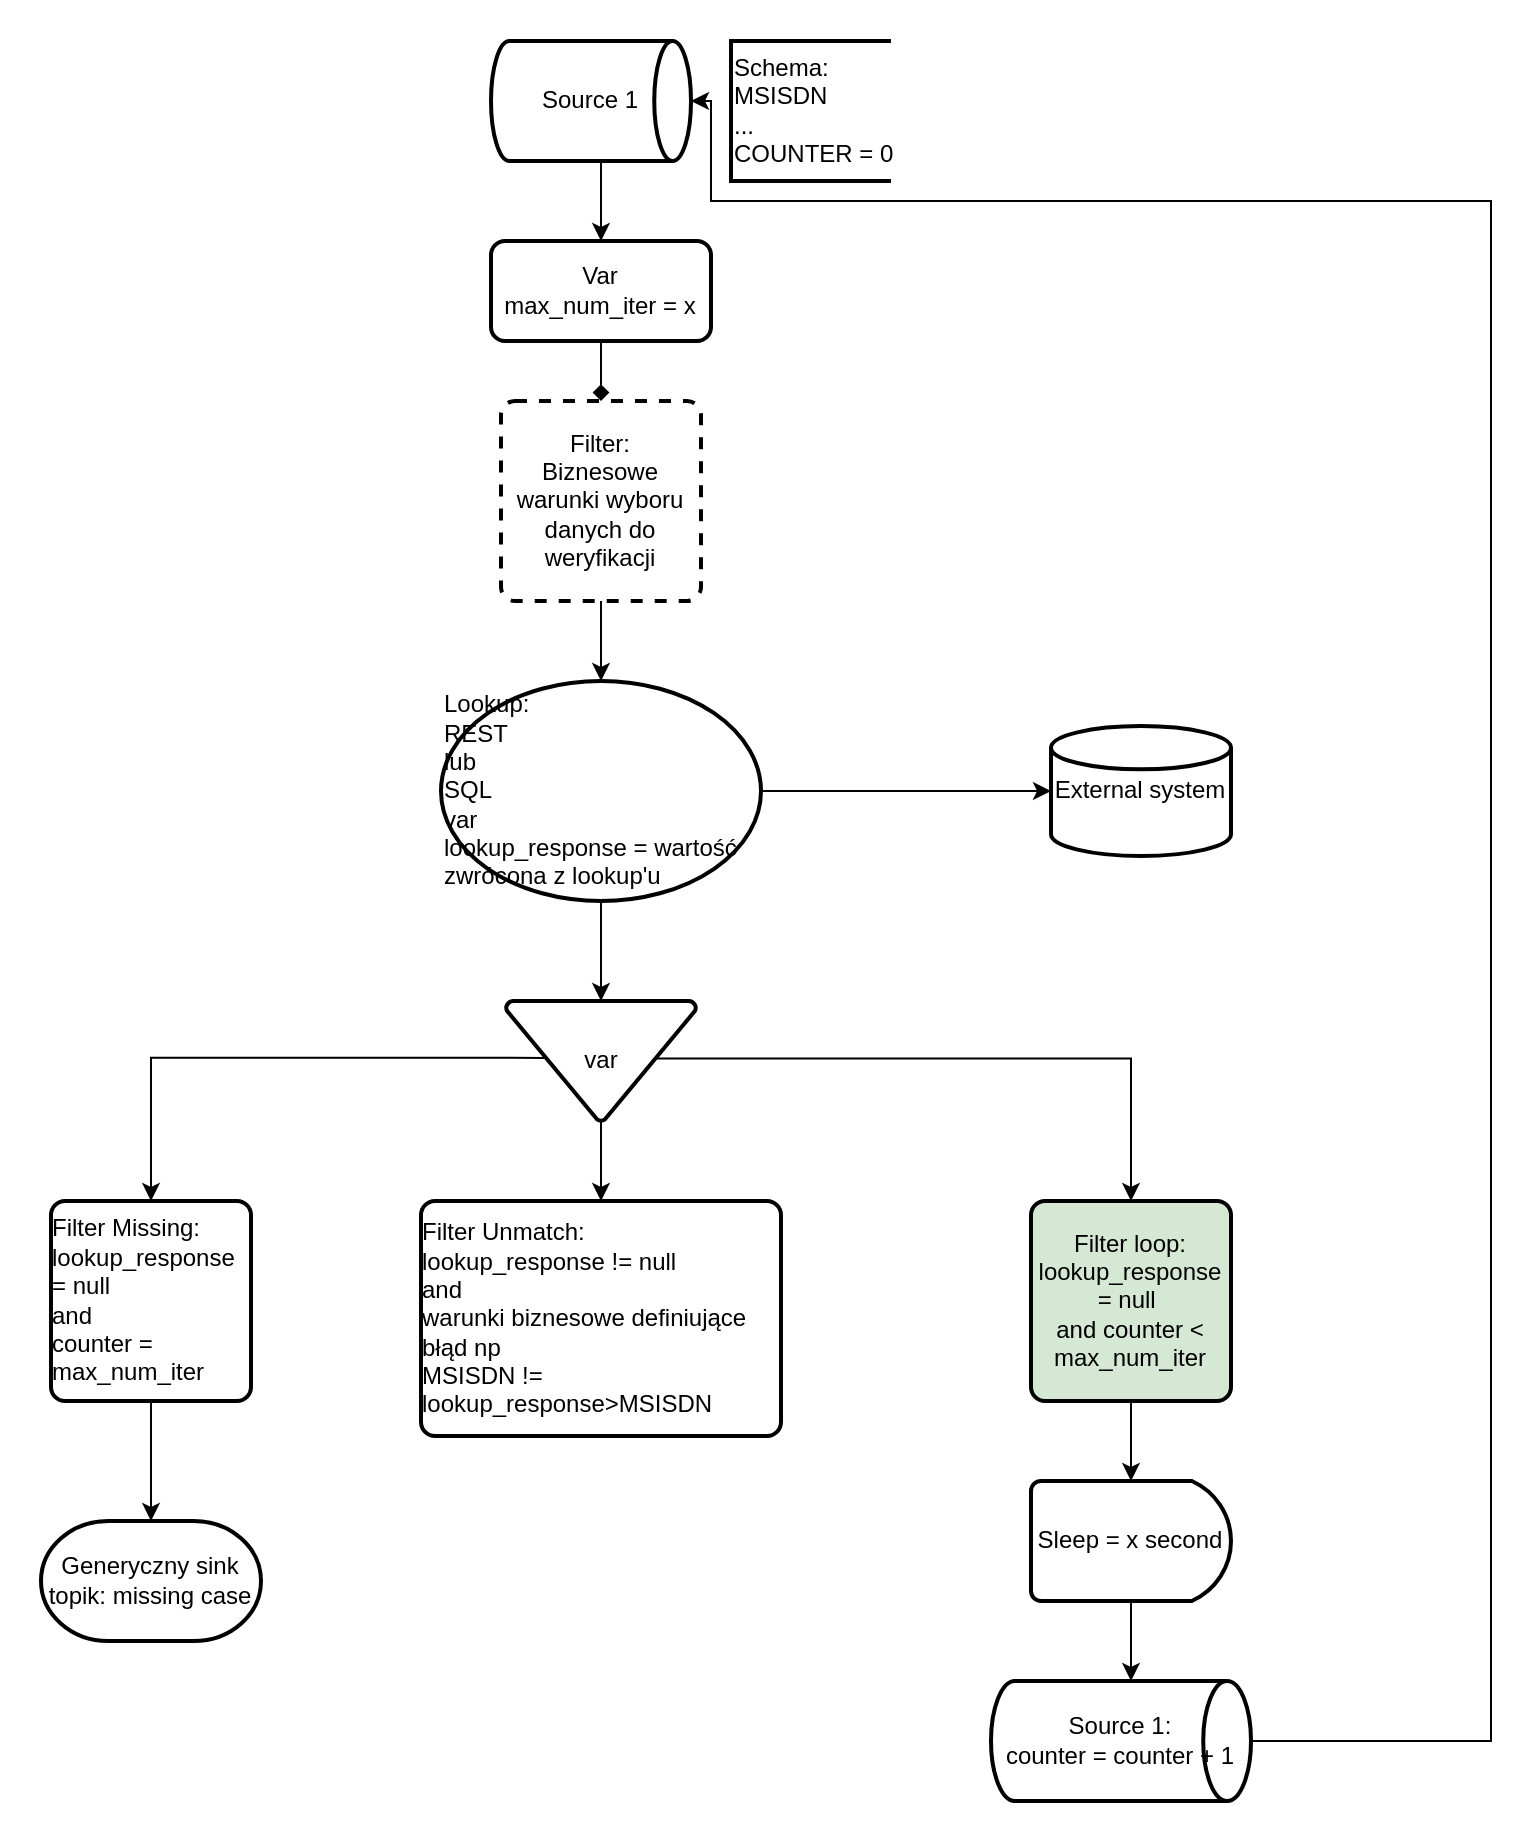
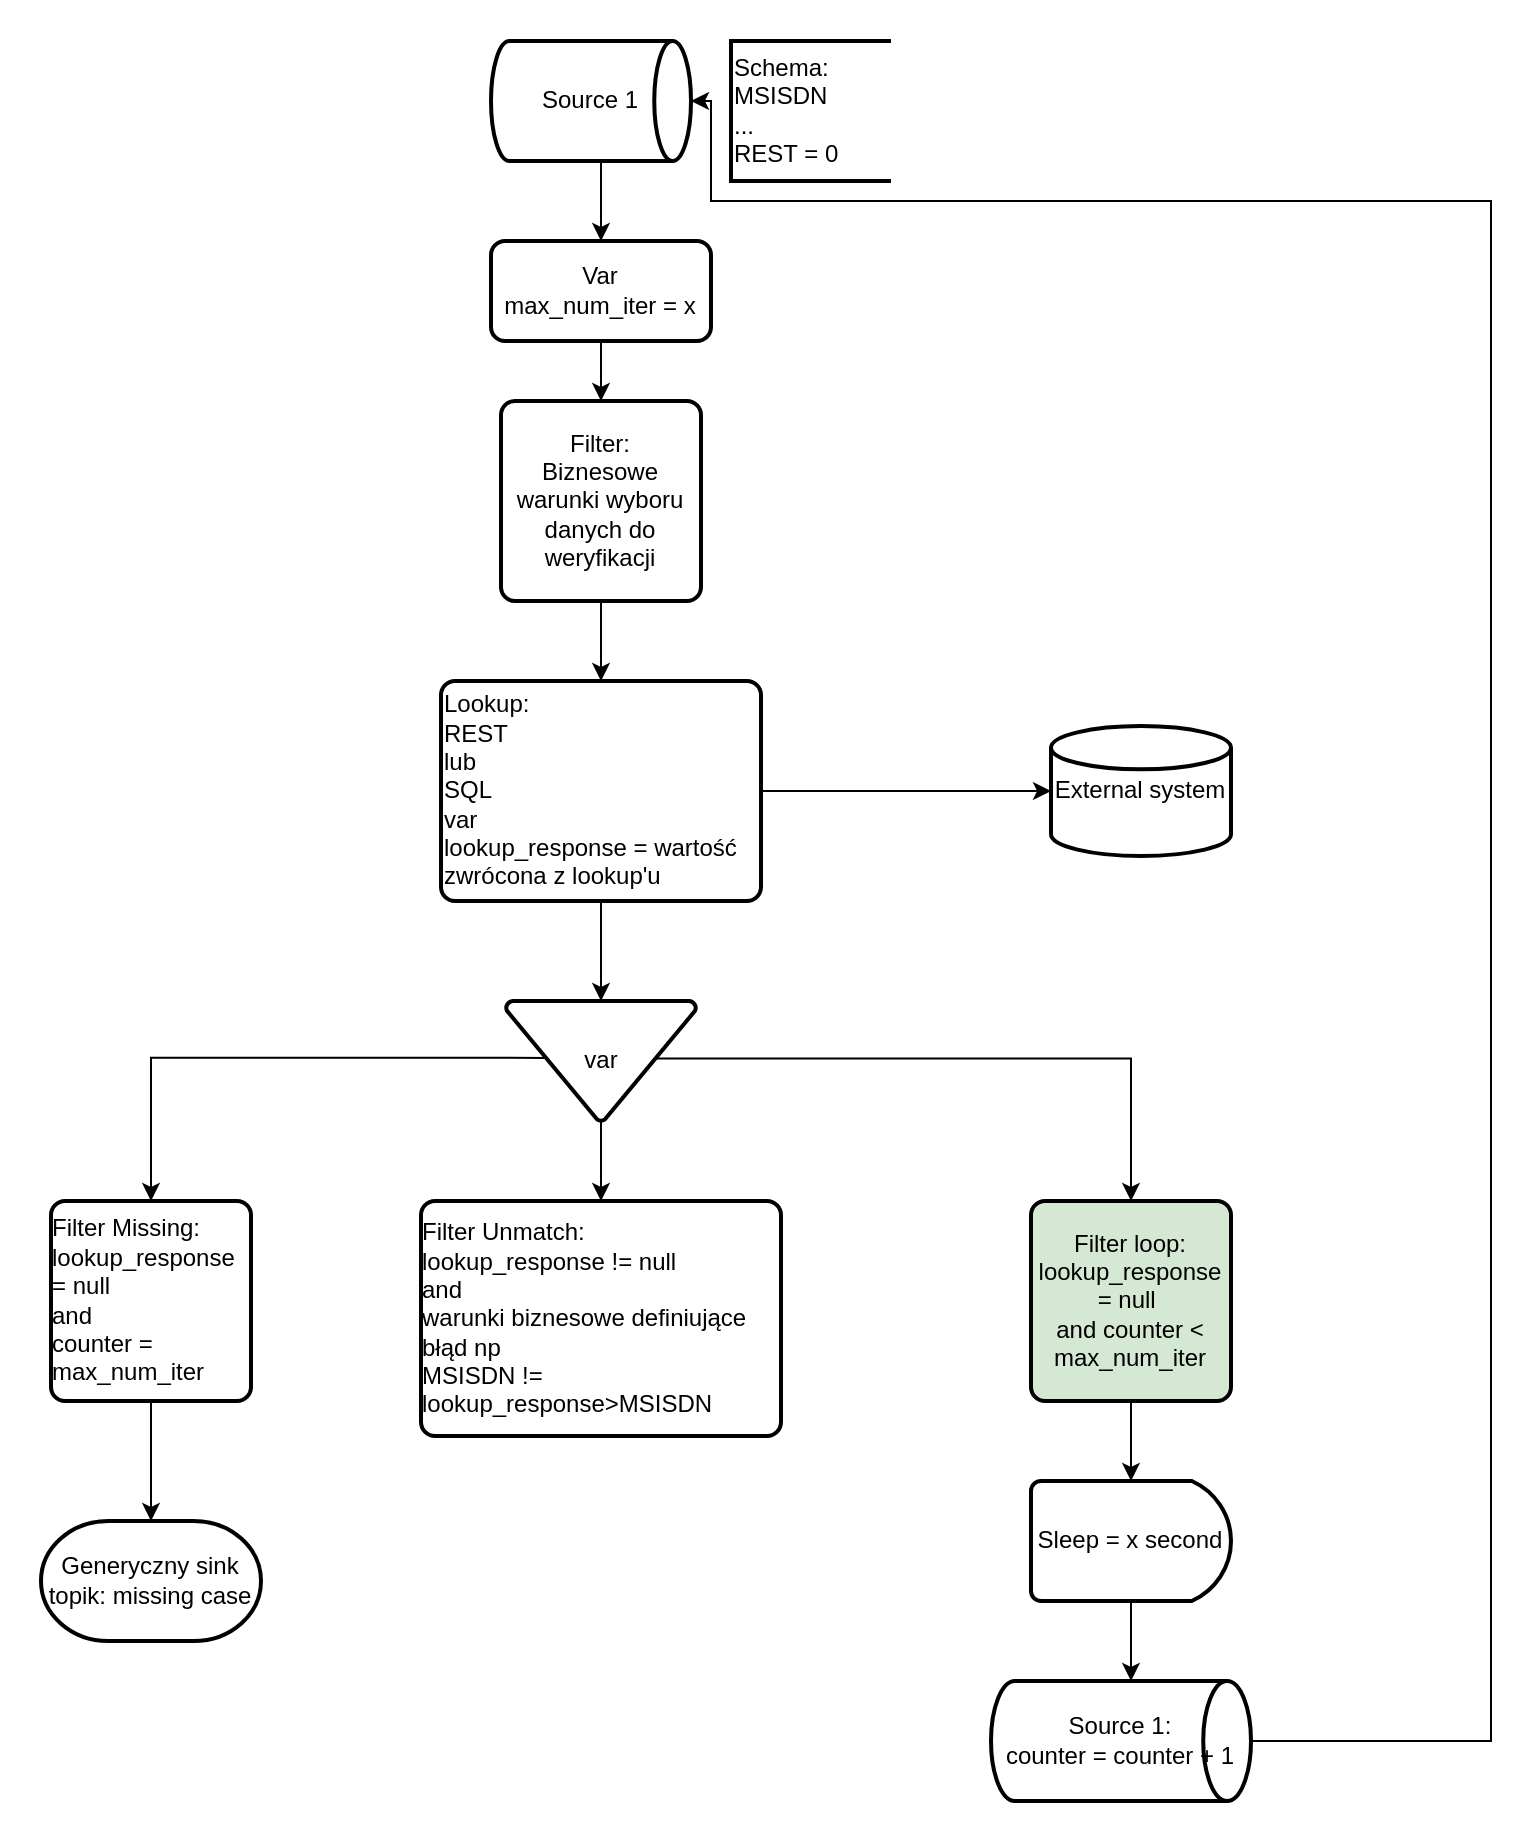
node "Schema: MSISDN ... COUNTER = 0": label "Schema: MSISDN ... COUNTER = 0" -> "Schema: MSISDN ... REST = 0"
edge "Var max_num_iter = x" -> "Filter: Biznesowe warunki wyboru danych do weryfikacji": arrowhead diamond -> classic
node "Filter: Biznesowe warunki wyboru danych do weryfikacji": style dashed -> solid
node "Lookup: REST lub SQL var lookup_response = wartość zwrócona z lookup'u": shape ellipse -> rounded rectangle
